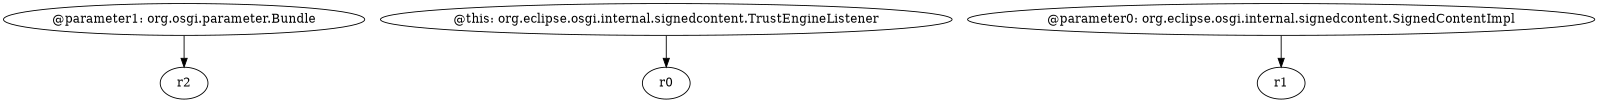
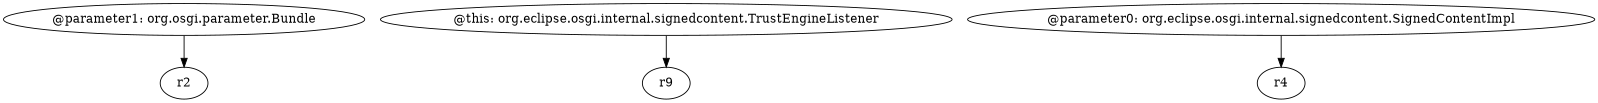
node "r0": label "r0" -> "r9"
node "r1": label "r1" -> "r4"
